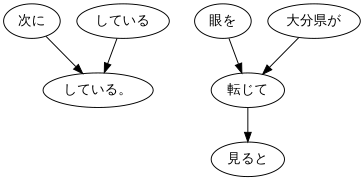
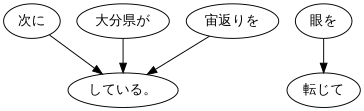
node "している": label "している" -> "宙返りを"
edge "大分県が" -> "転じて": now "大分県が" -> "している。"
node "見ると": removed
